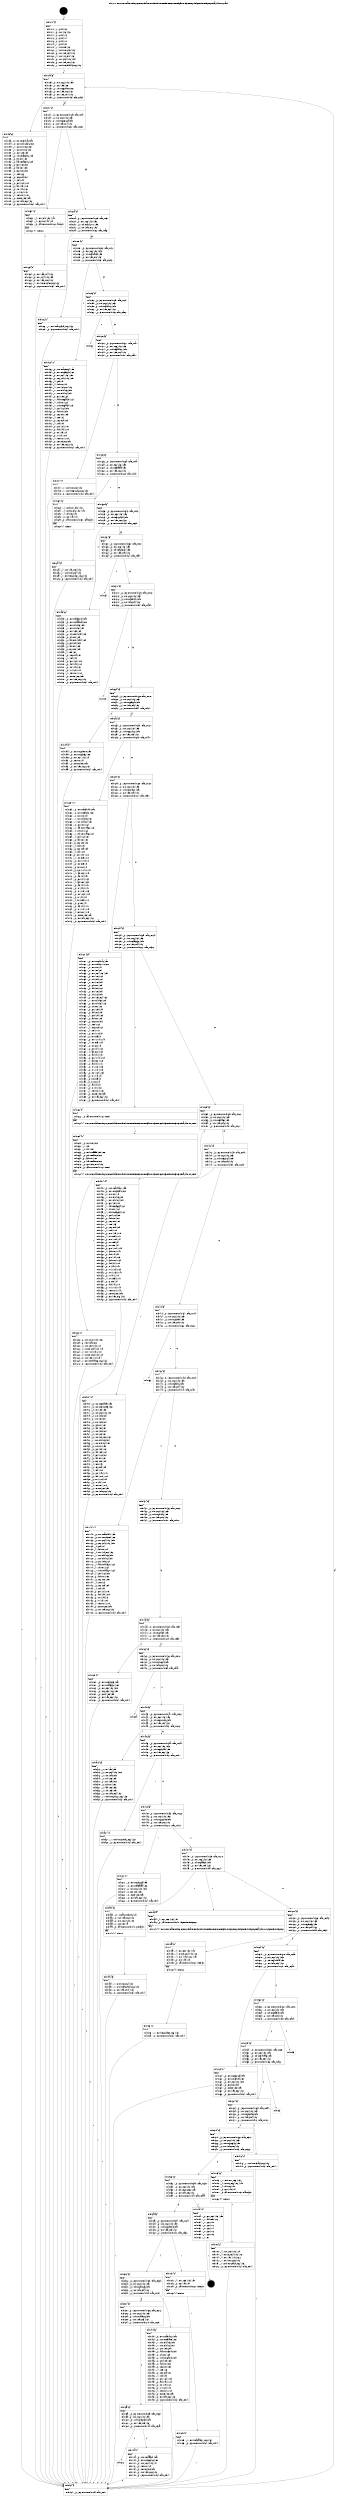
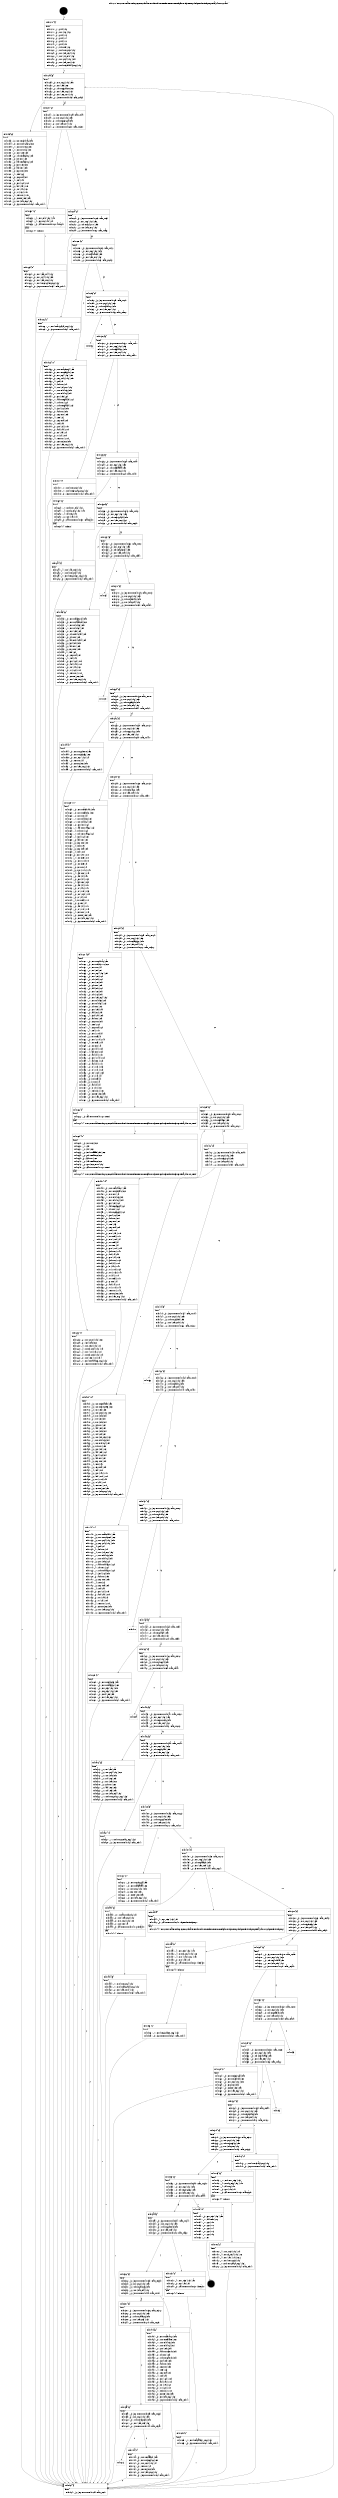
node "0x401d70": added
